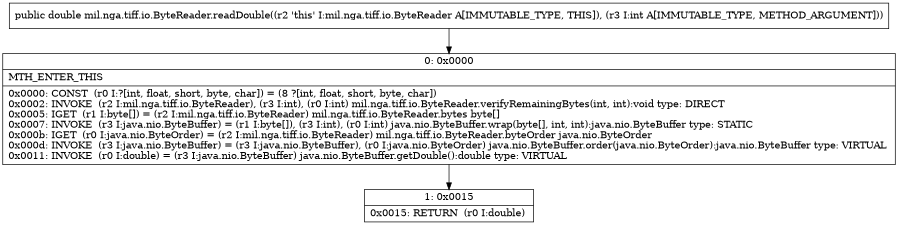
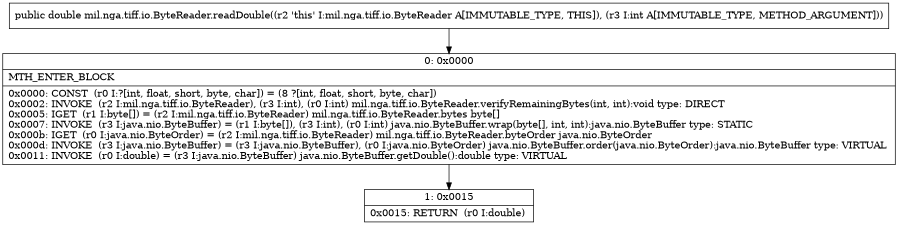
node "0: 0x0000": text "MTH_ENTER_THIS" -> "MTH_ENTER_BLOCK"
